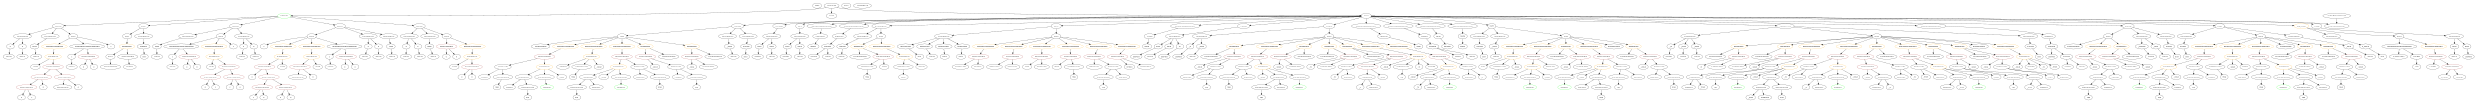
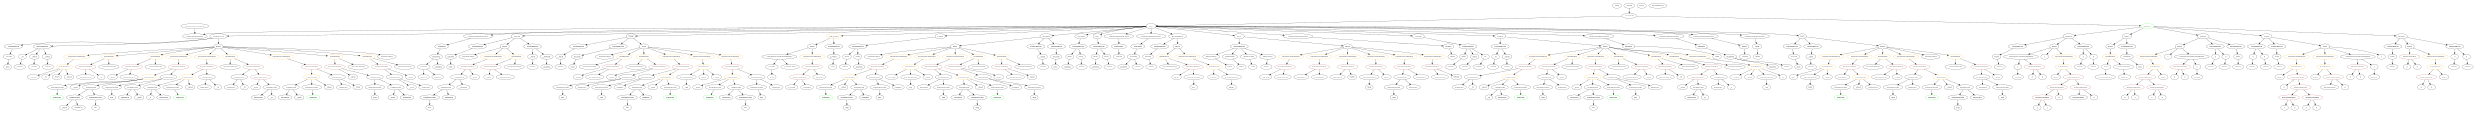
edge "SourceUnit" -> "solidity": reversed
